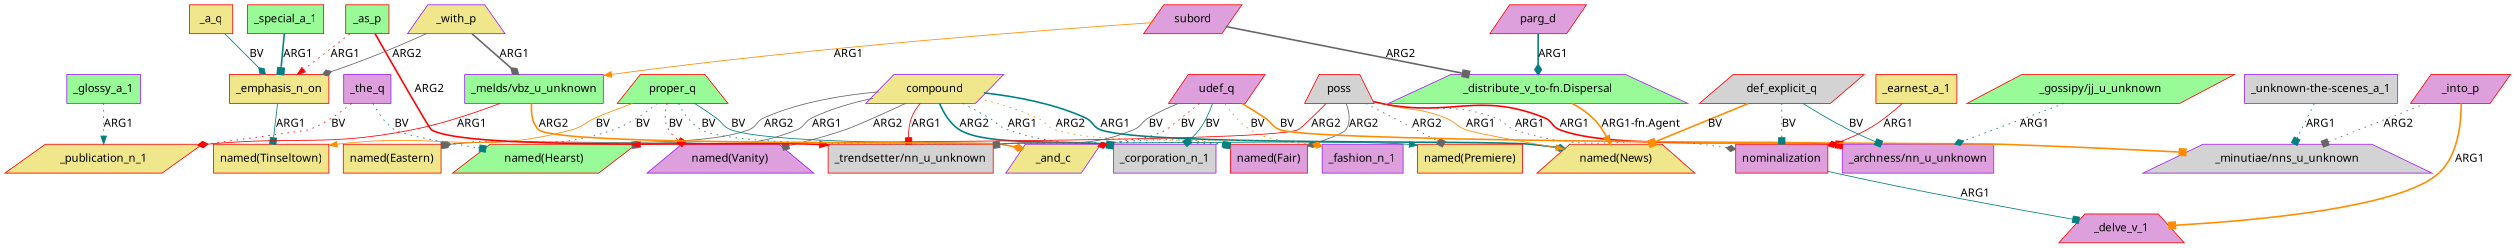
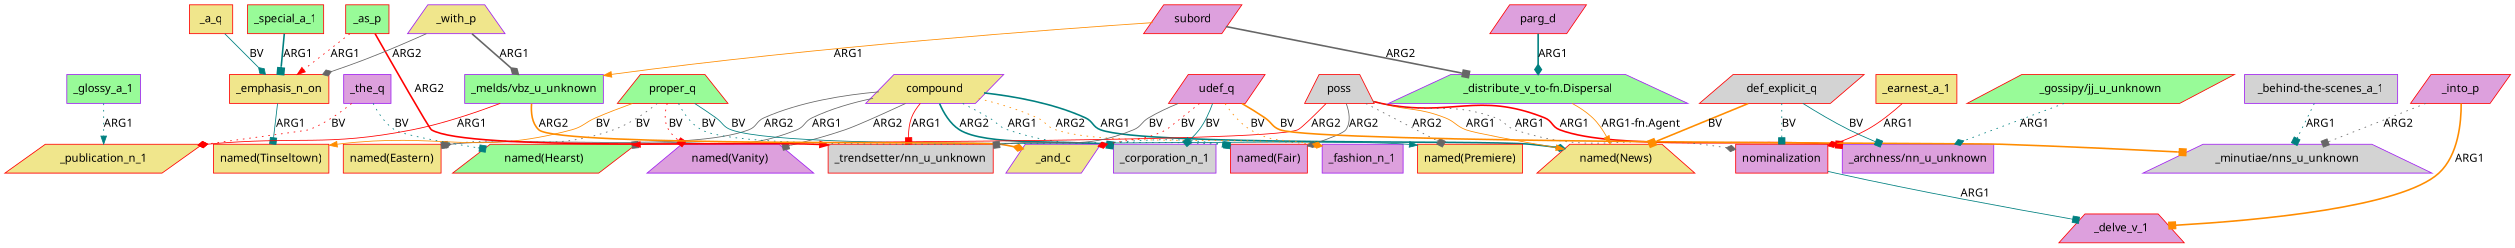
node "_unknown-the-scenes_a_1": label "_unknown-the-scenes_a_1" -> "_behind-the-scenes_a_1"
edge "_distribute_v_to-fn.Dispersal" -> "named(News)": style bold -> solid
